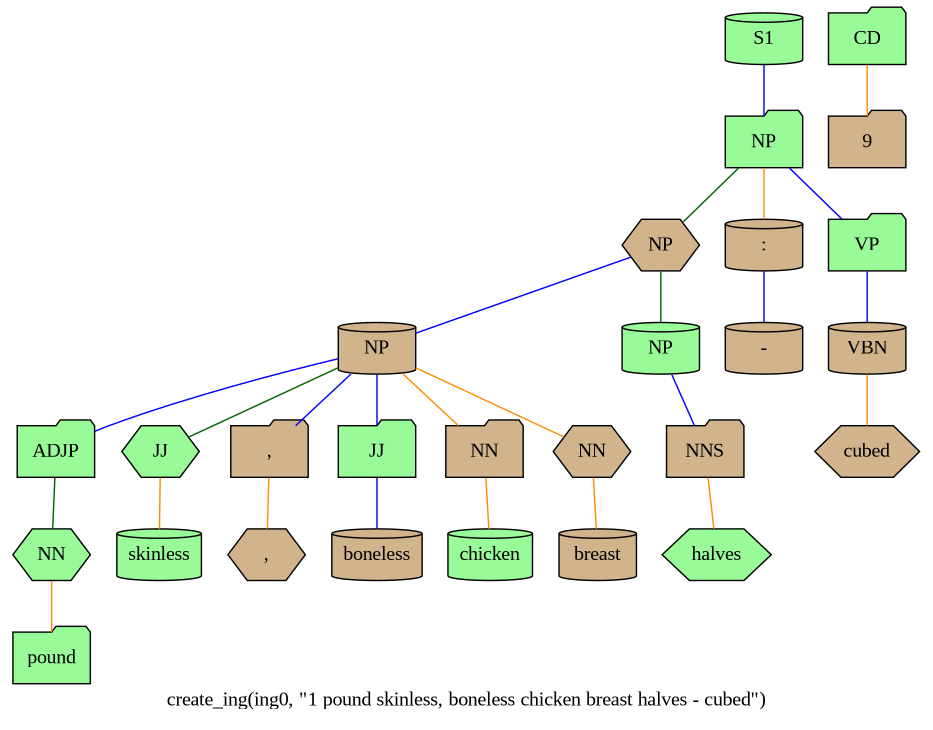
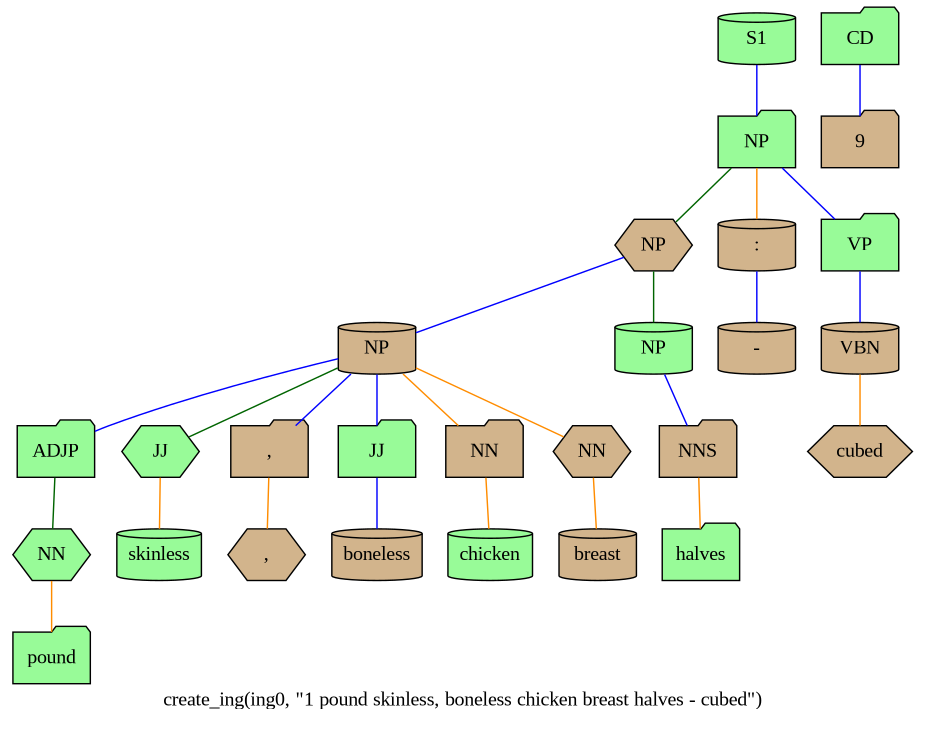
edge "CD" -- "9": color darkorange -> blue
node "halves": shape hexagon -> folder
